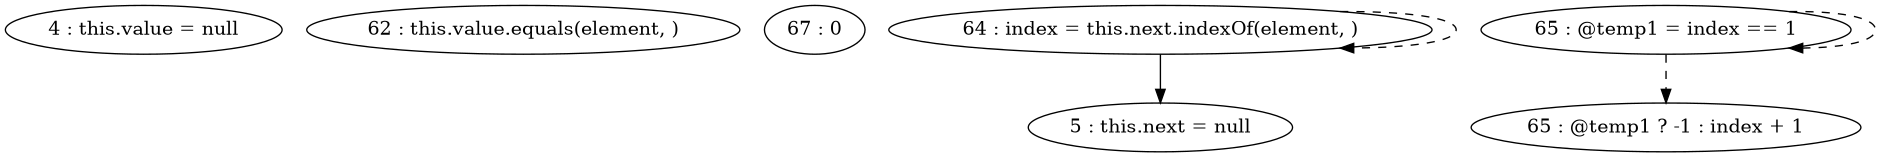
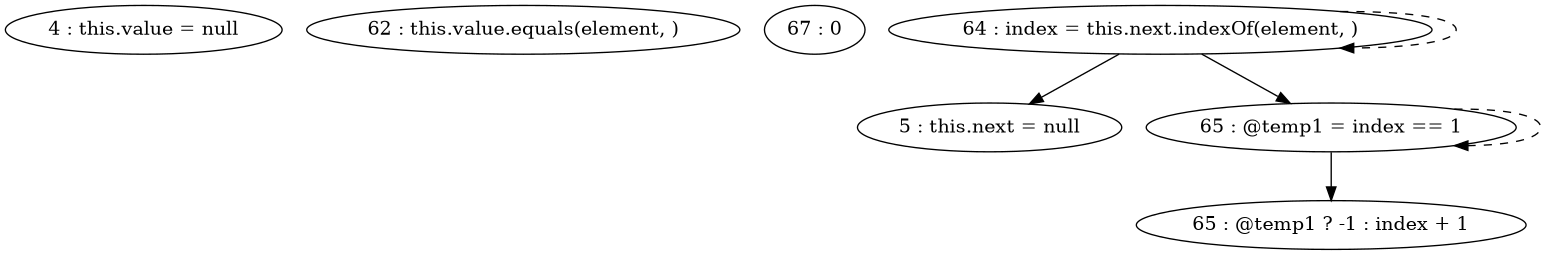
edge "65 : @temp1 = index == 1" -> "65 : @temp1 ? -1 : index + 1": style dashed -> solid
edge "64 : index = this.next.indexOf(element, )" -> "65 : @temp1 = index == 1": added
